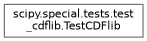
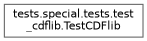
node "scipy.special.tests.test _cdflib.TestCDFlib": label "scipy.special.tests.test _cdflib.TestCDFlib" -> "tests.special.tests.test _cdflib.TestCDFlib"
